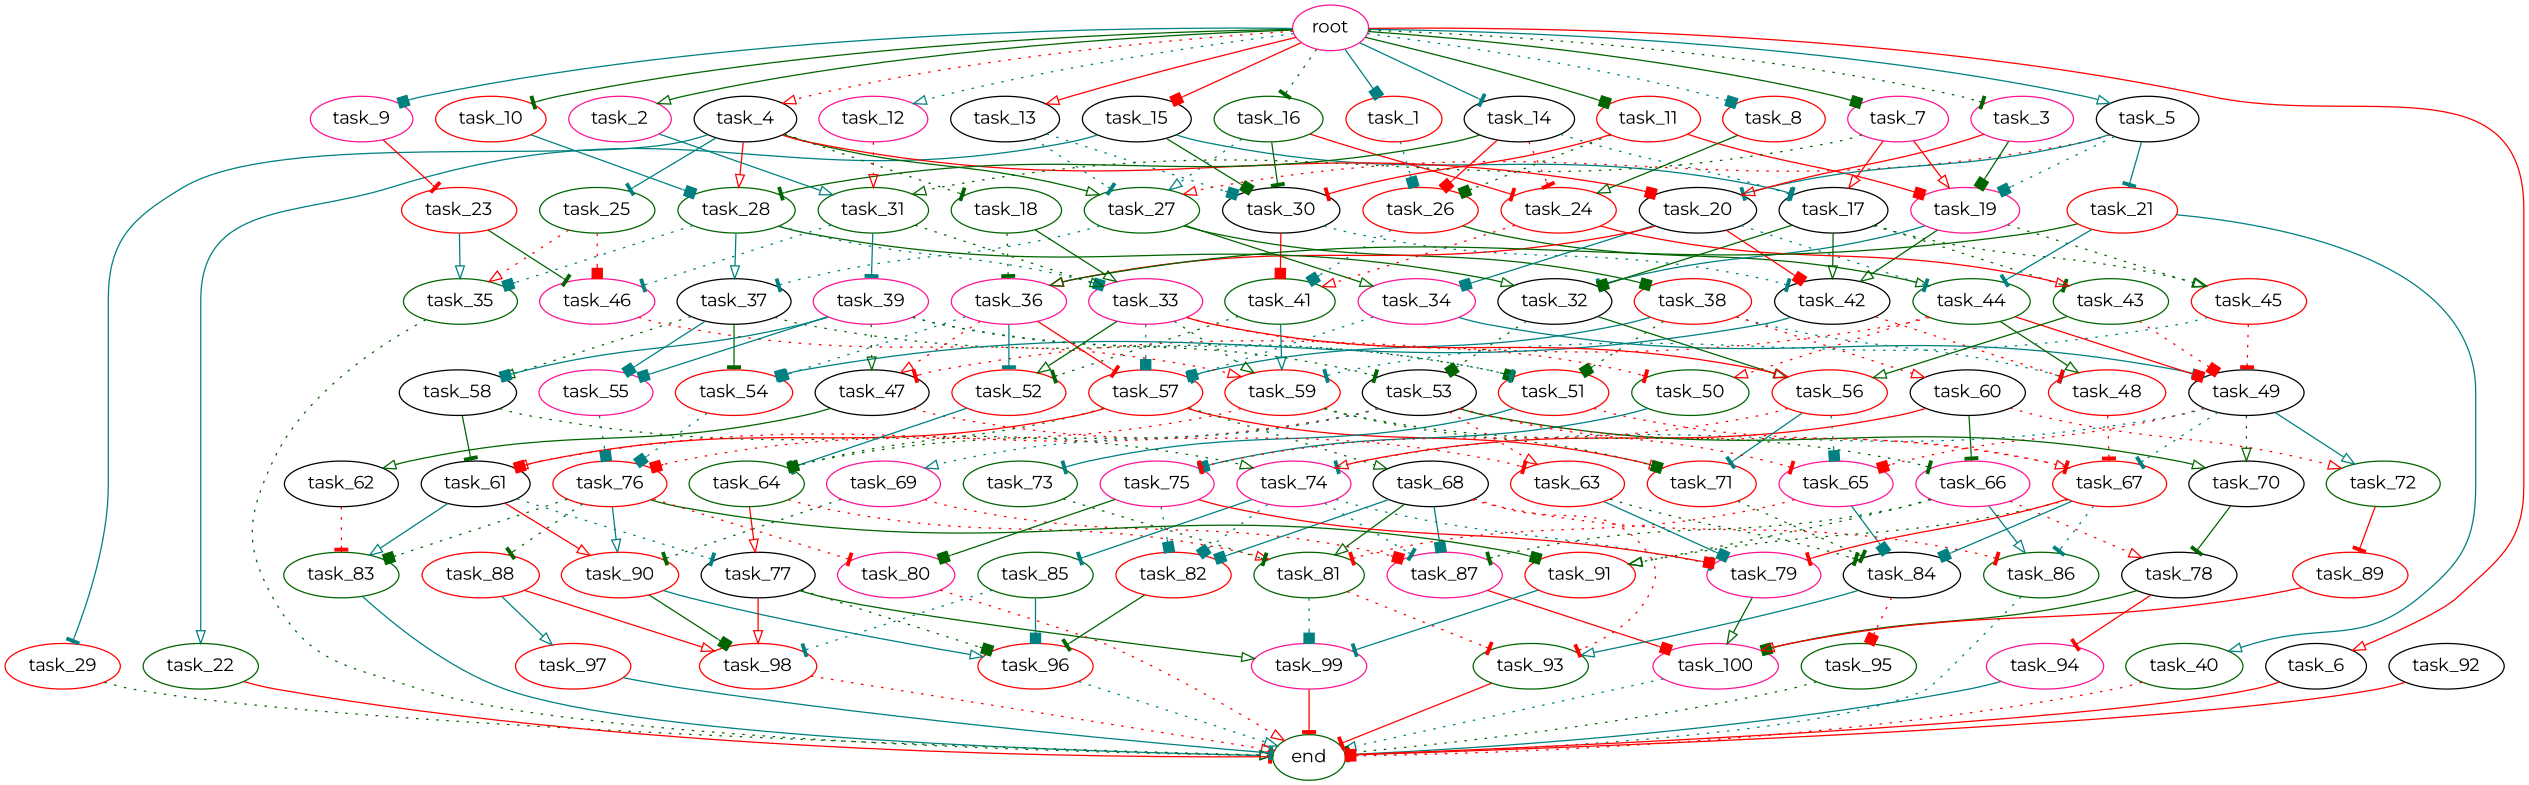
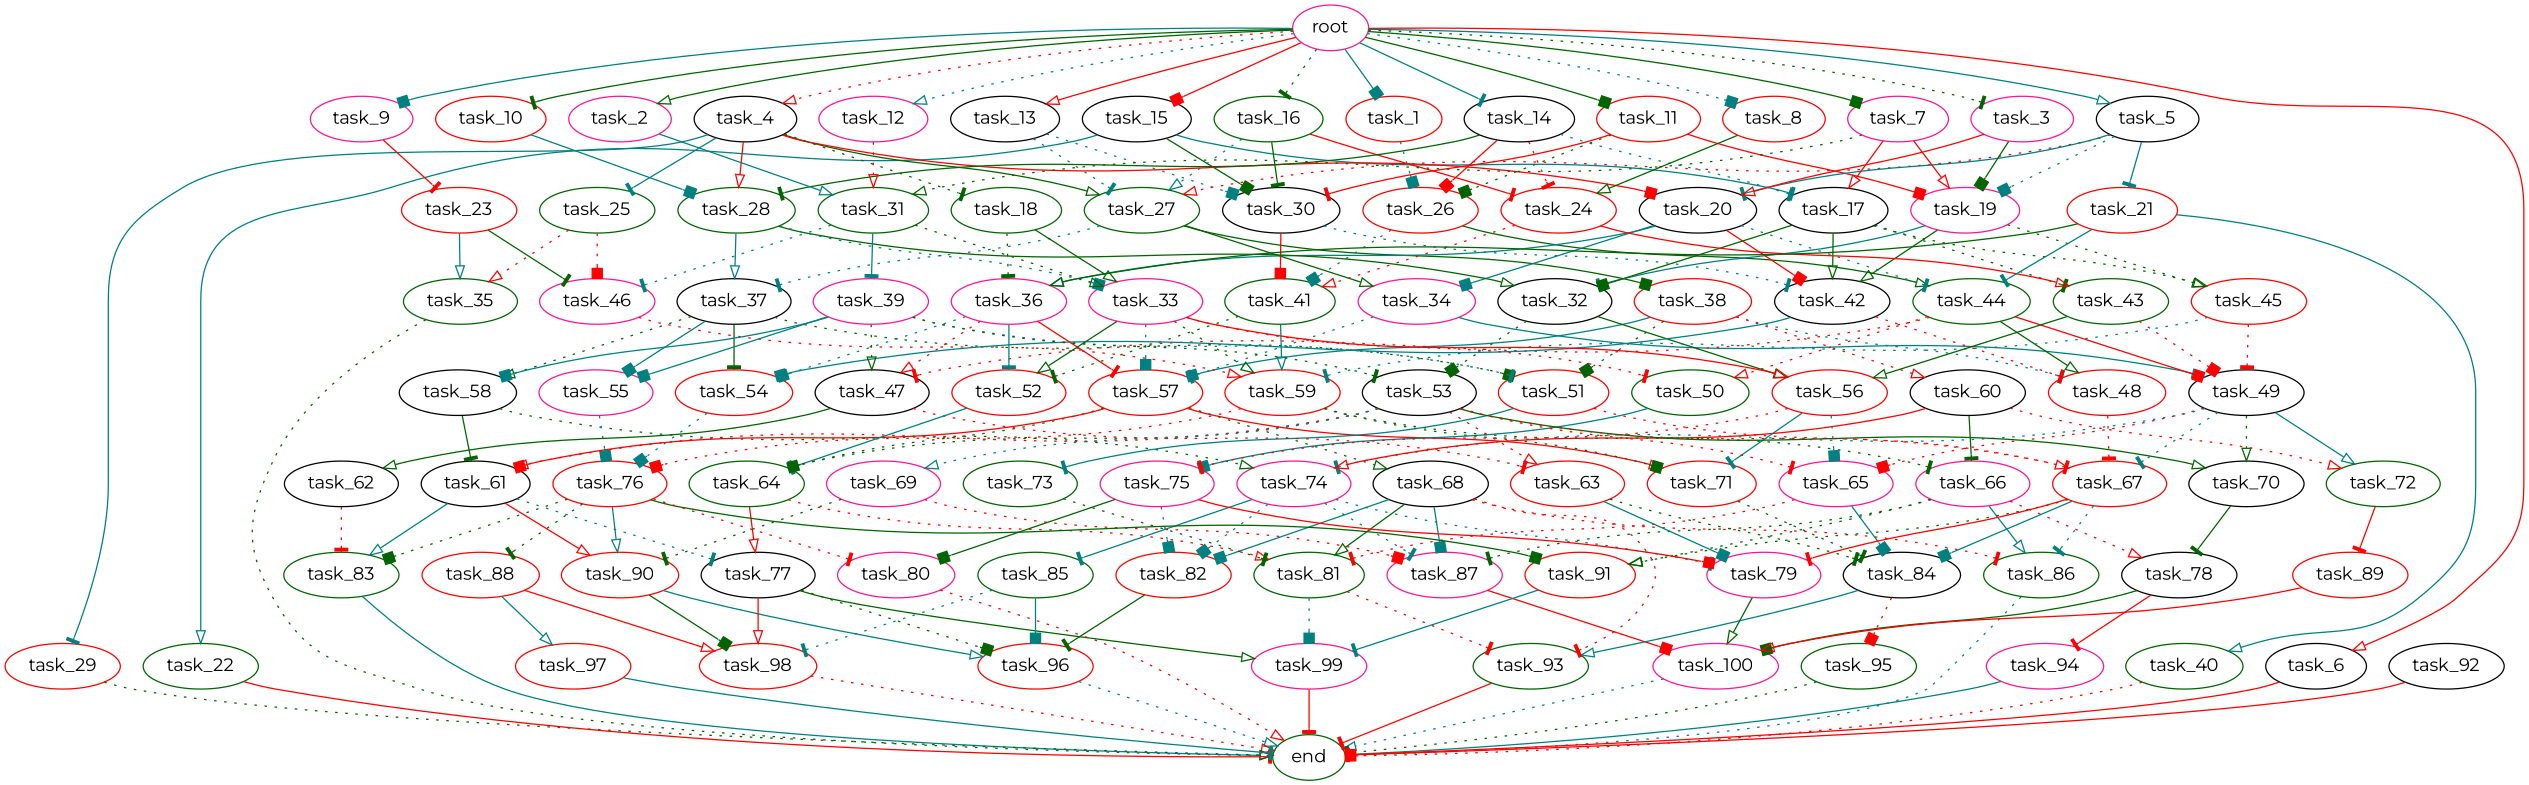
edge "task_28" -> "task_35": removed
edge "task_20" -> "task_36": color red -> teal
